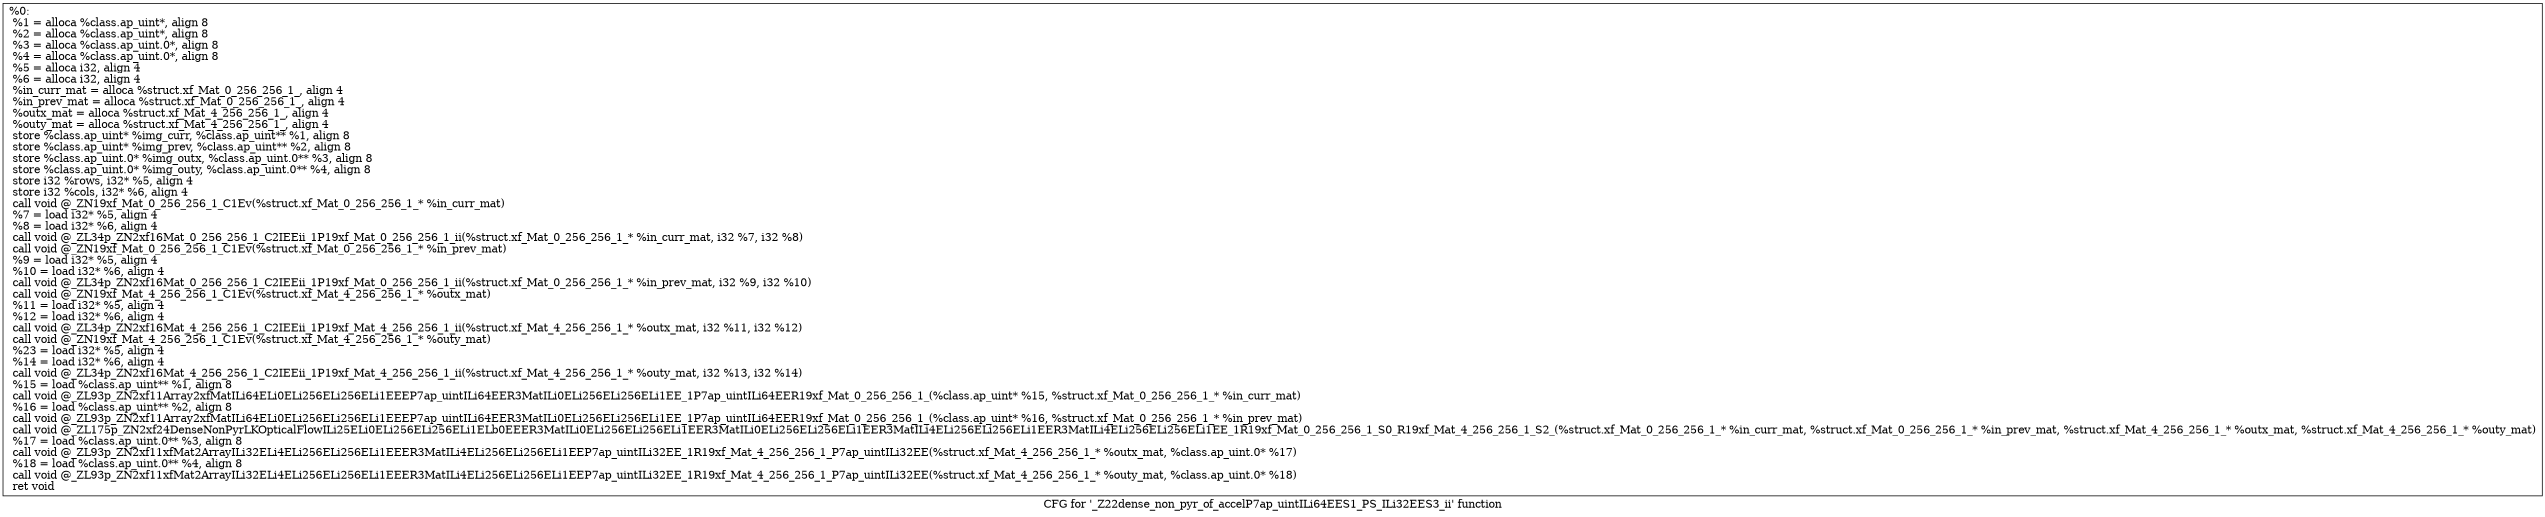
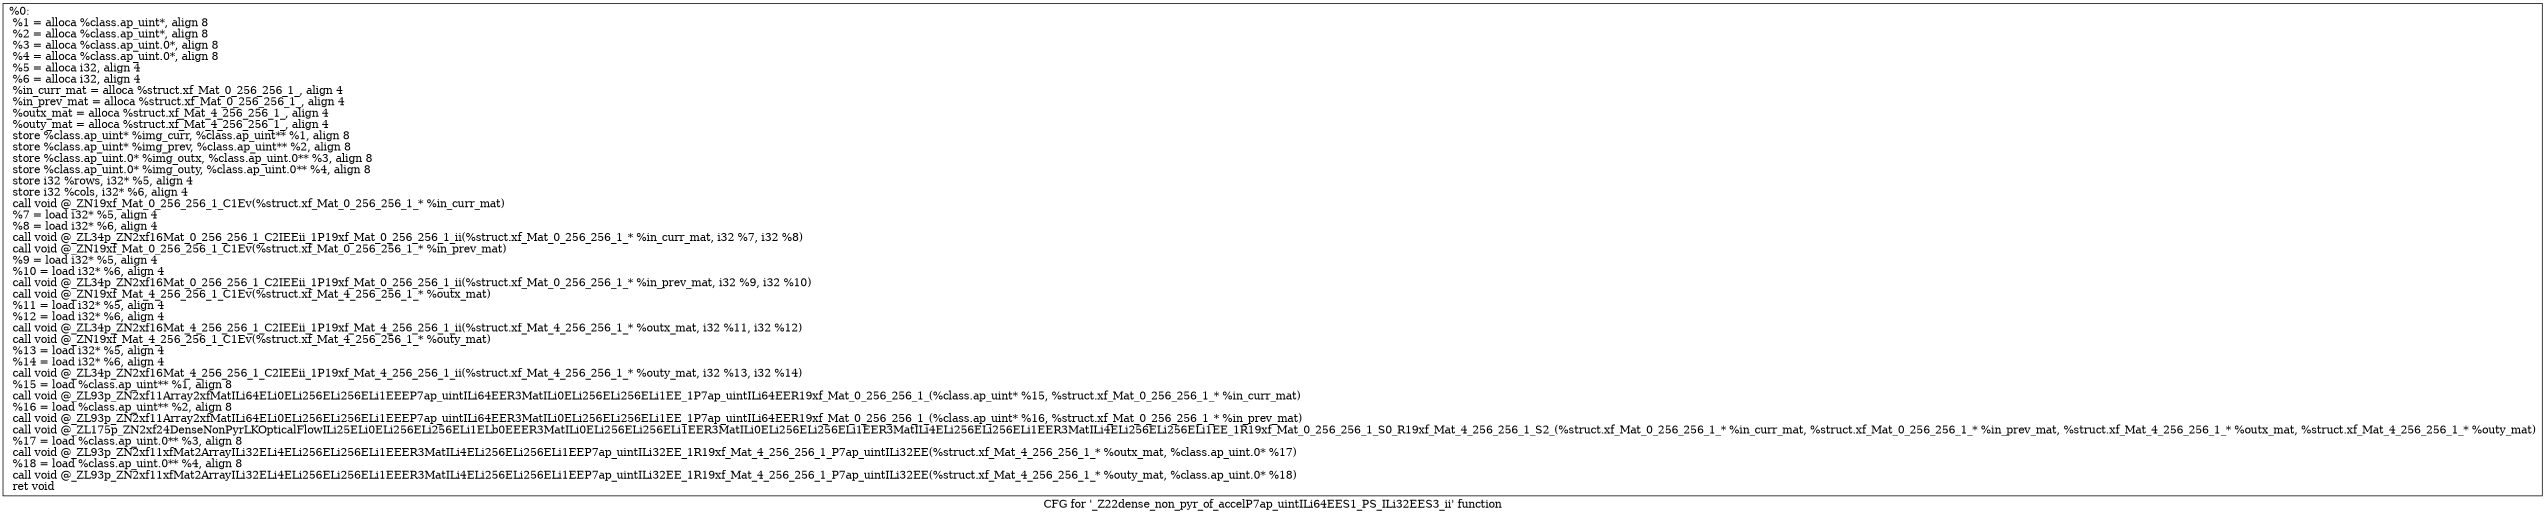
node "%0:": text "%23 = load i32* %5, align 4" -> "%13 = load i32* %5, align 4"
